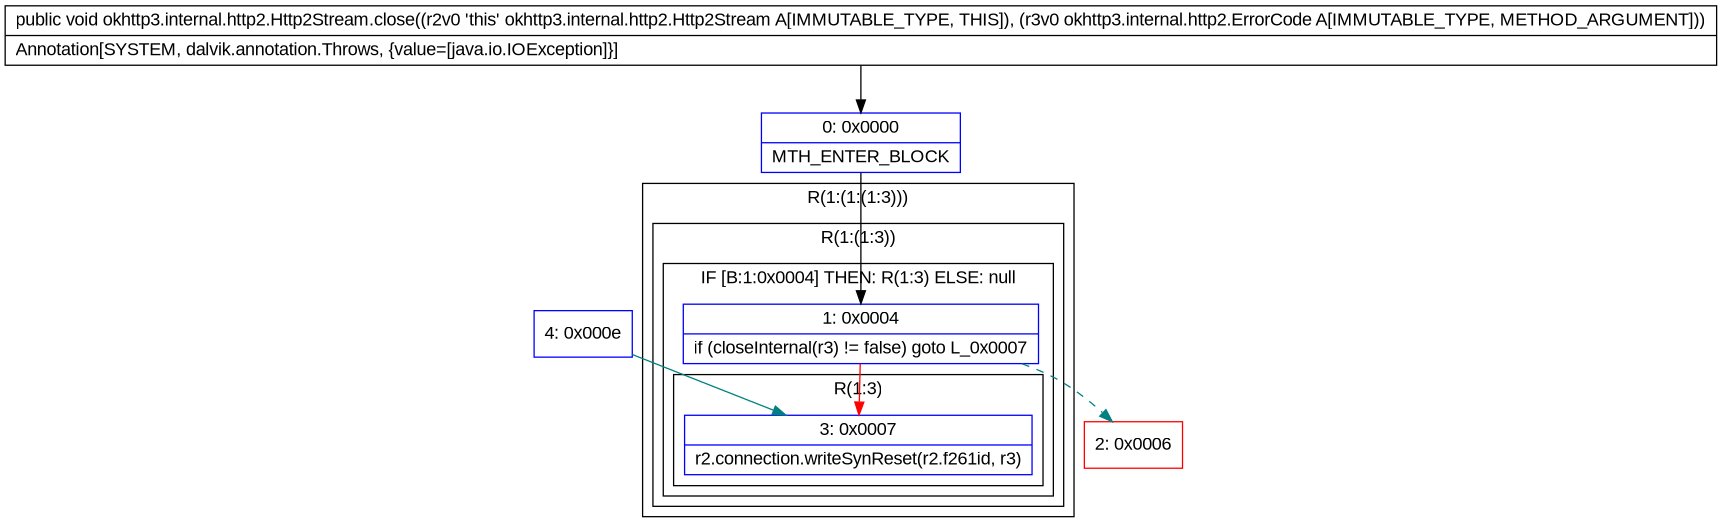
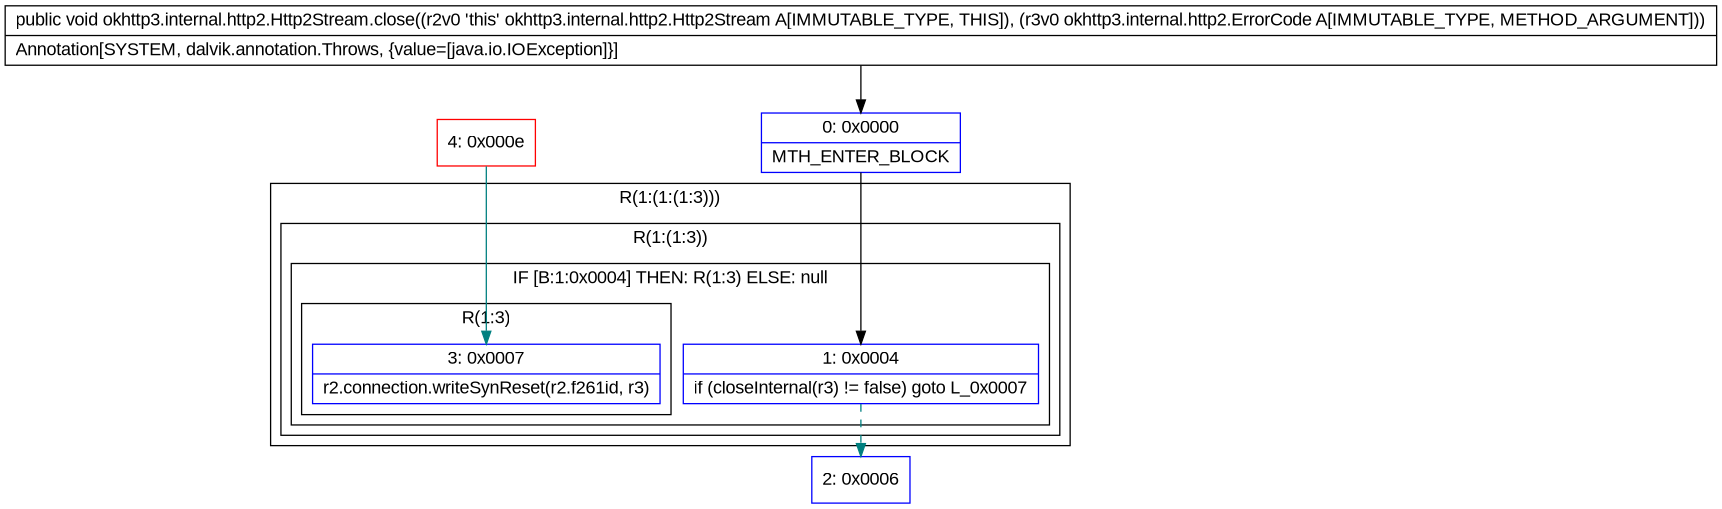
node "4: 0x000e": color blue -> red
edge "1: 0x0004" -> "3: 0x0007": removed
node "2: 0x0006": color red -> blue
